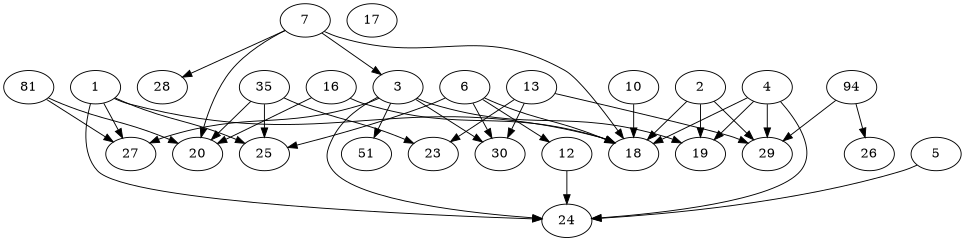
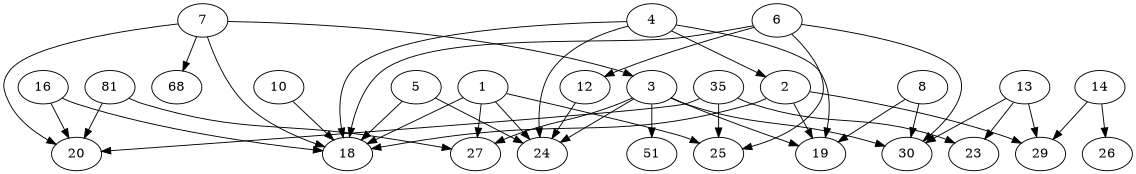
node "17": removed
node "28": label "28" -> "68"
node "94": label "94" -> "14"
node "8": added
edge "4" -> "29": now "4" -> "2"
edge "5" -> "18": added
